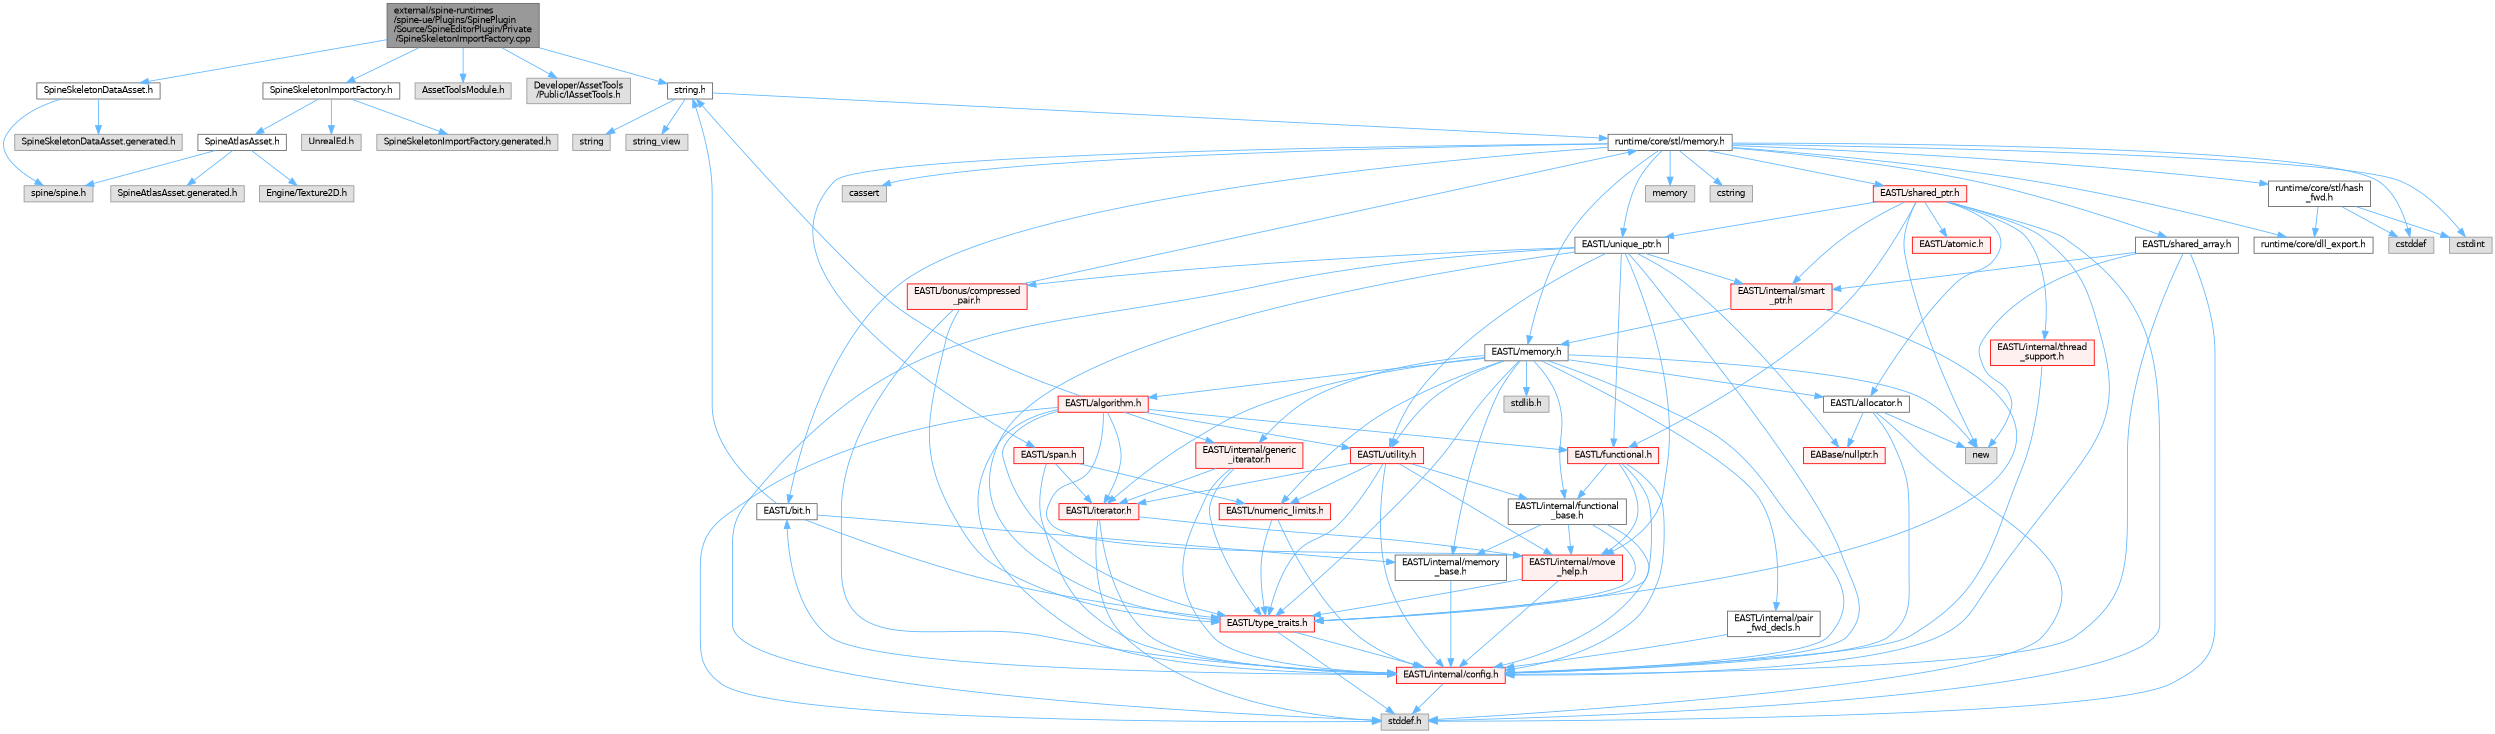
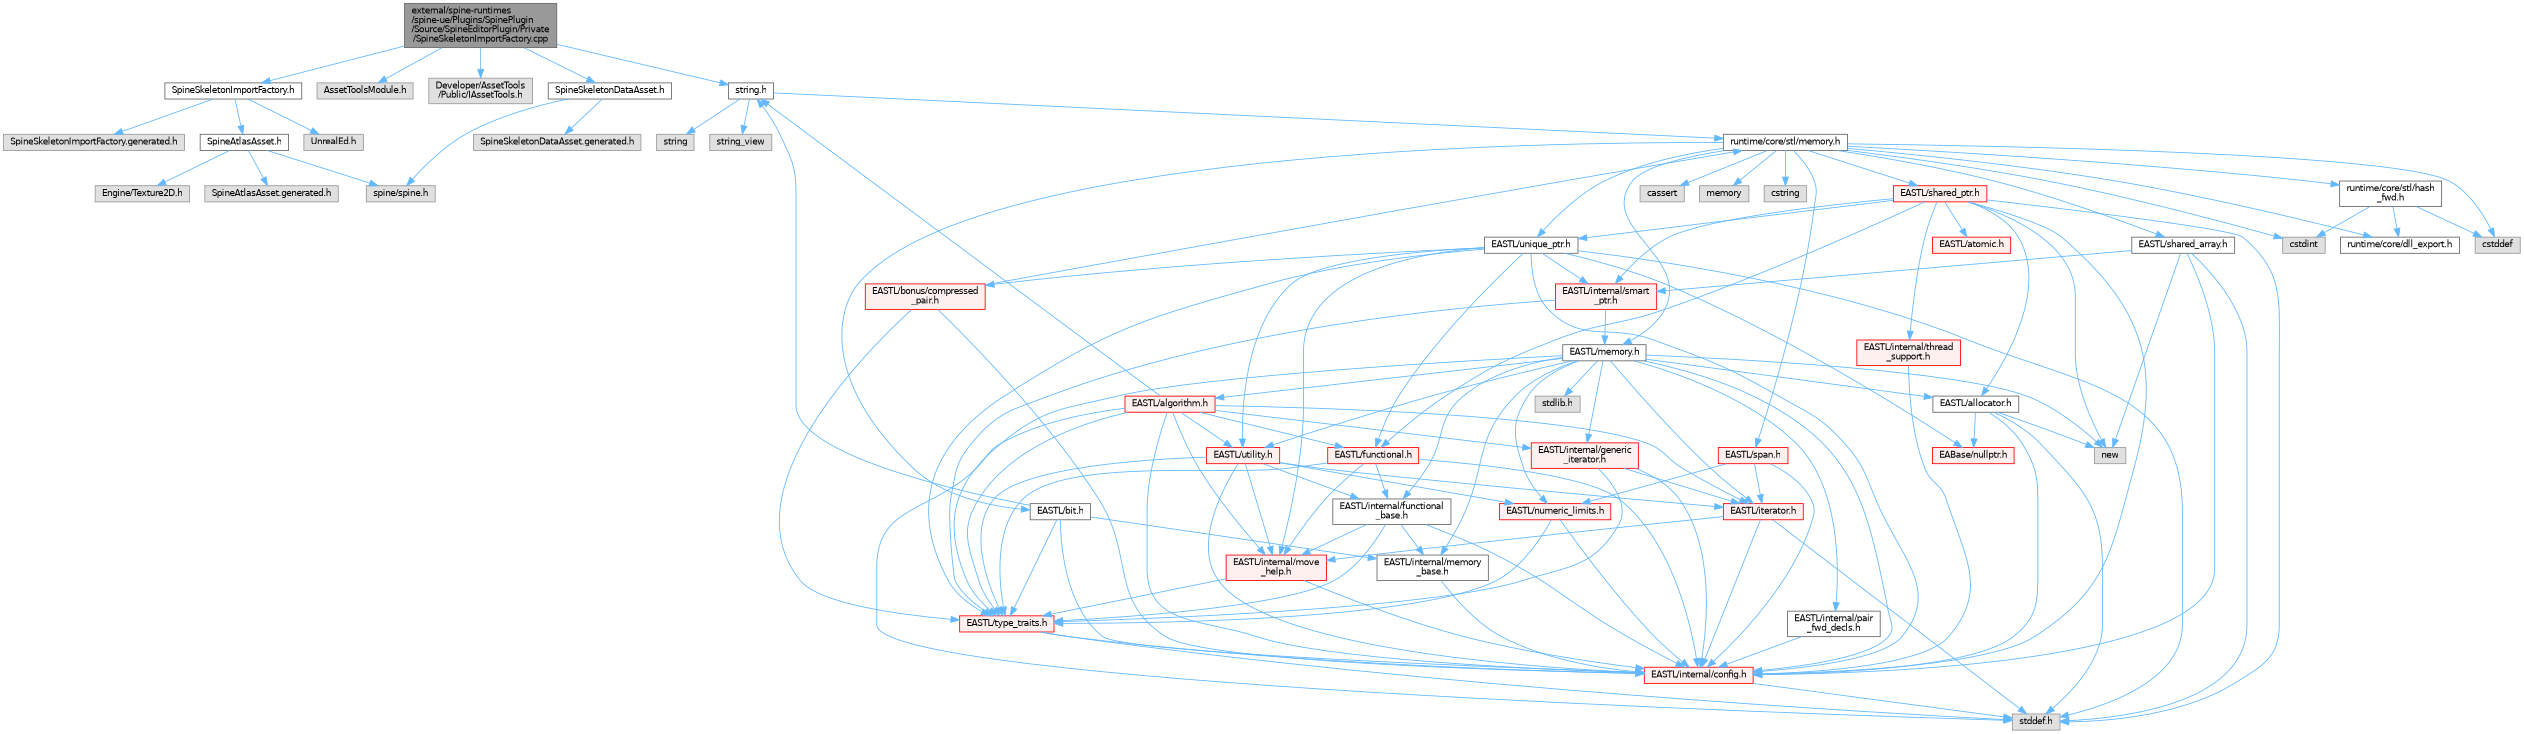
edge "EASTL/internal/config.h" -> "EASTL/bit.h": reversed
